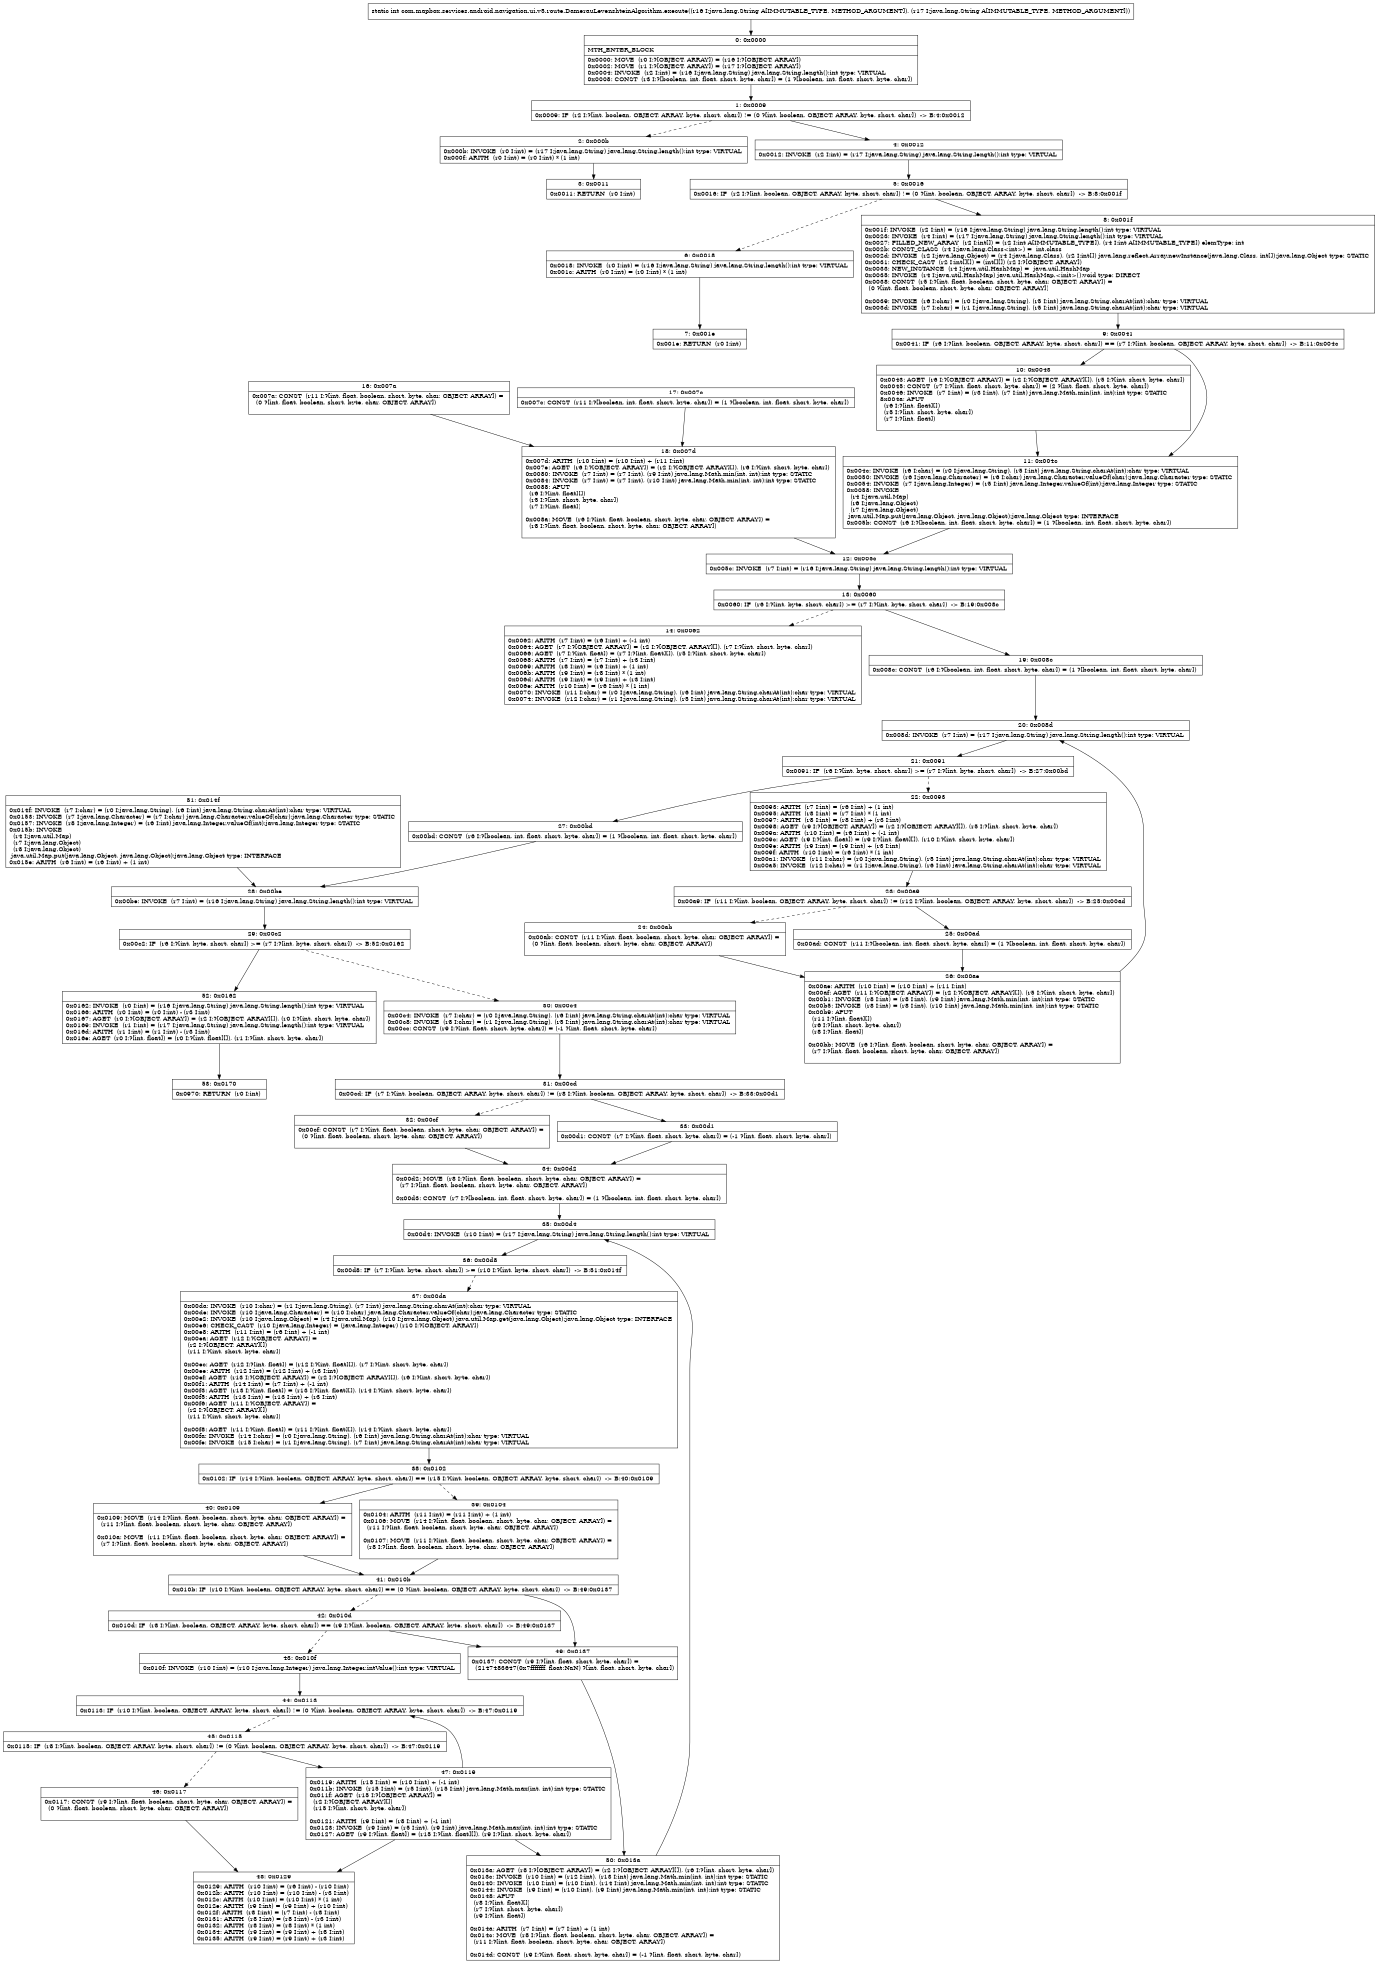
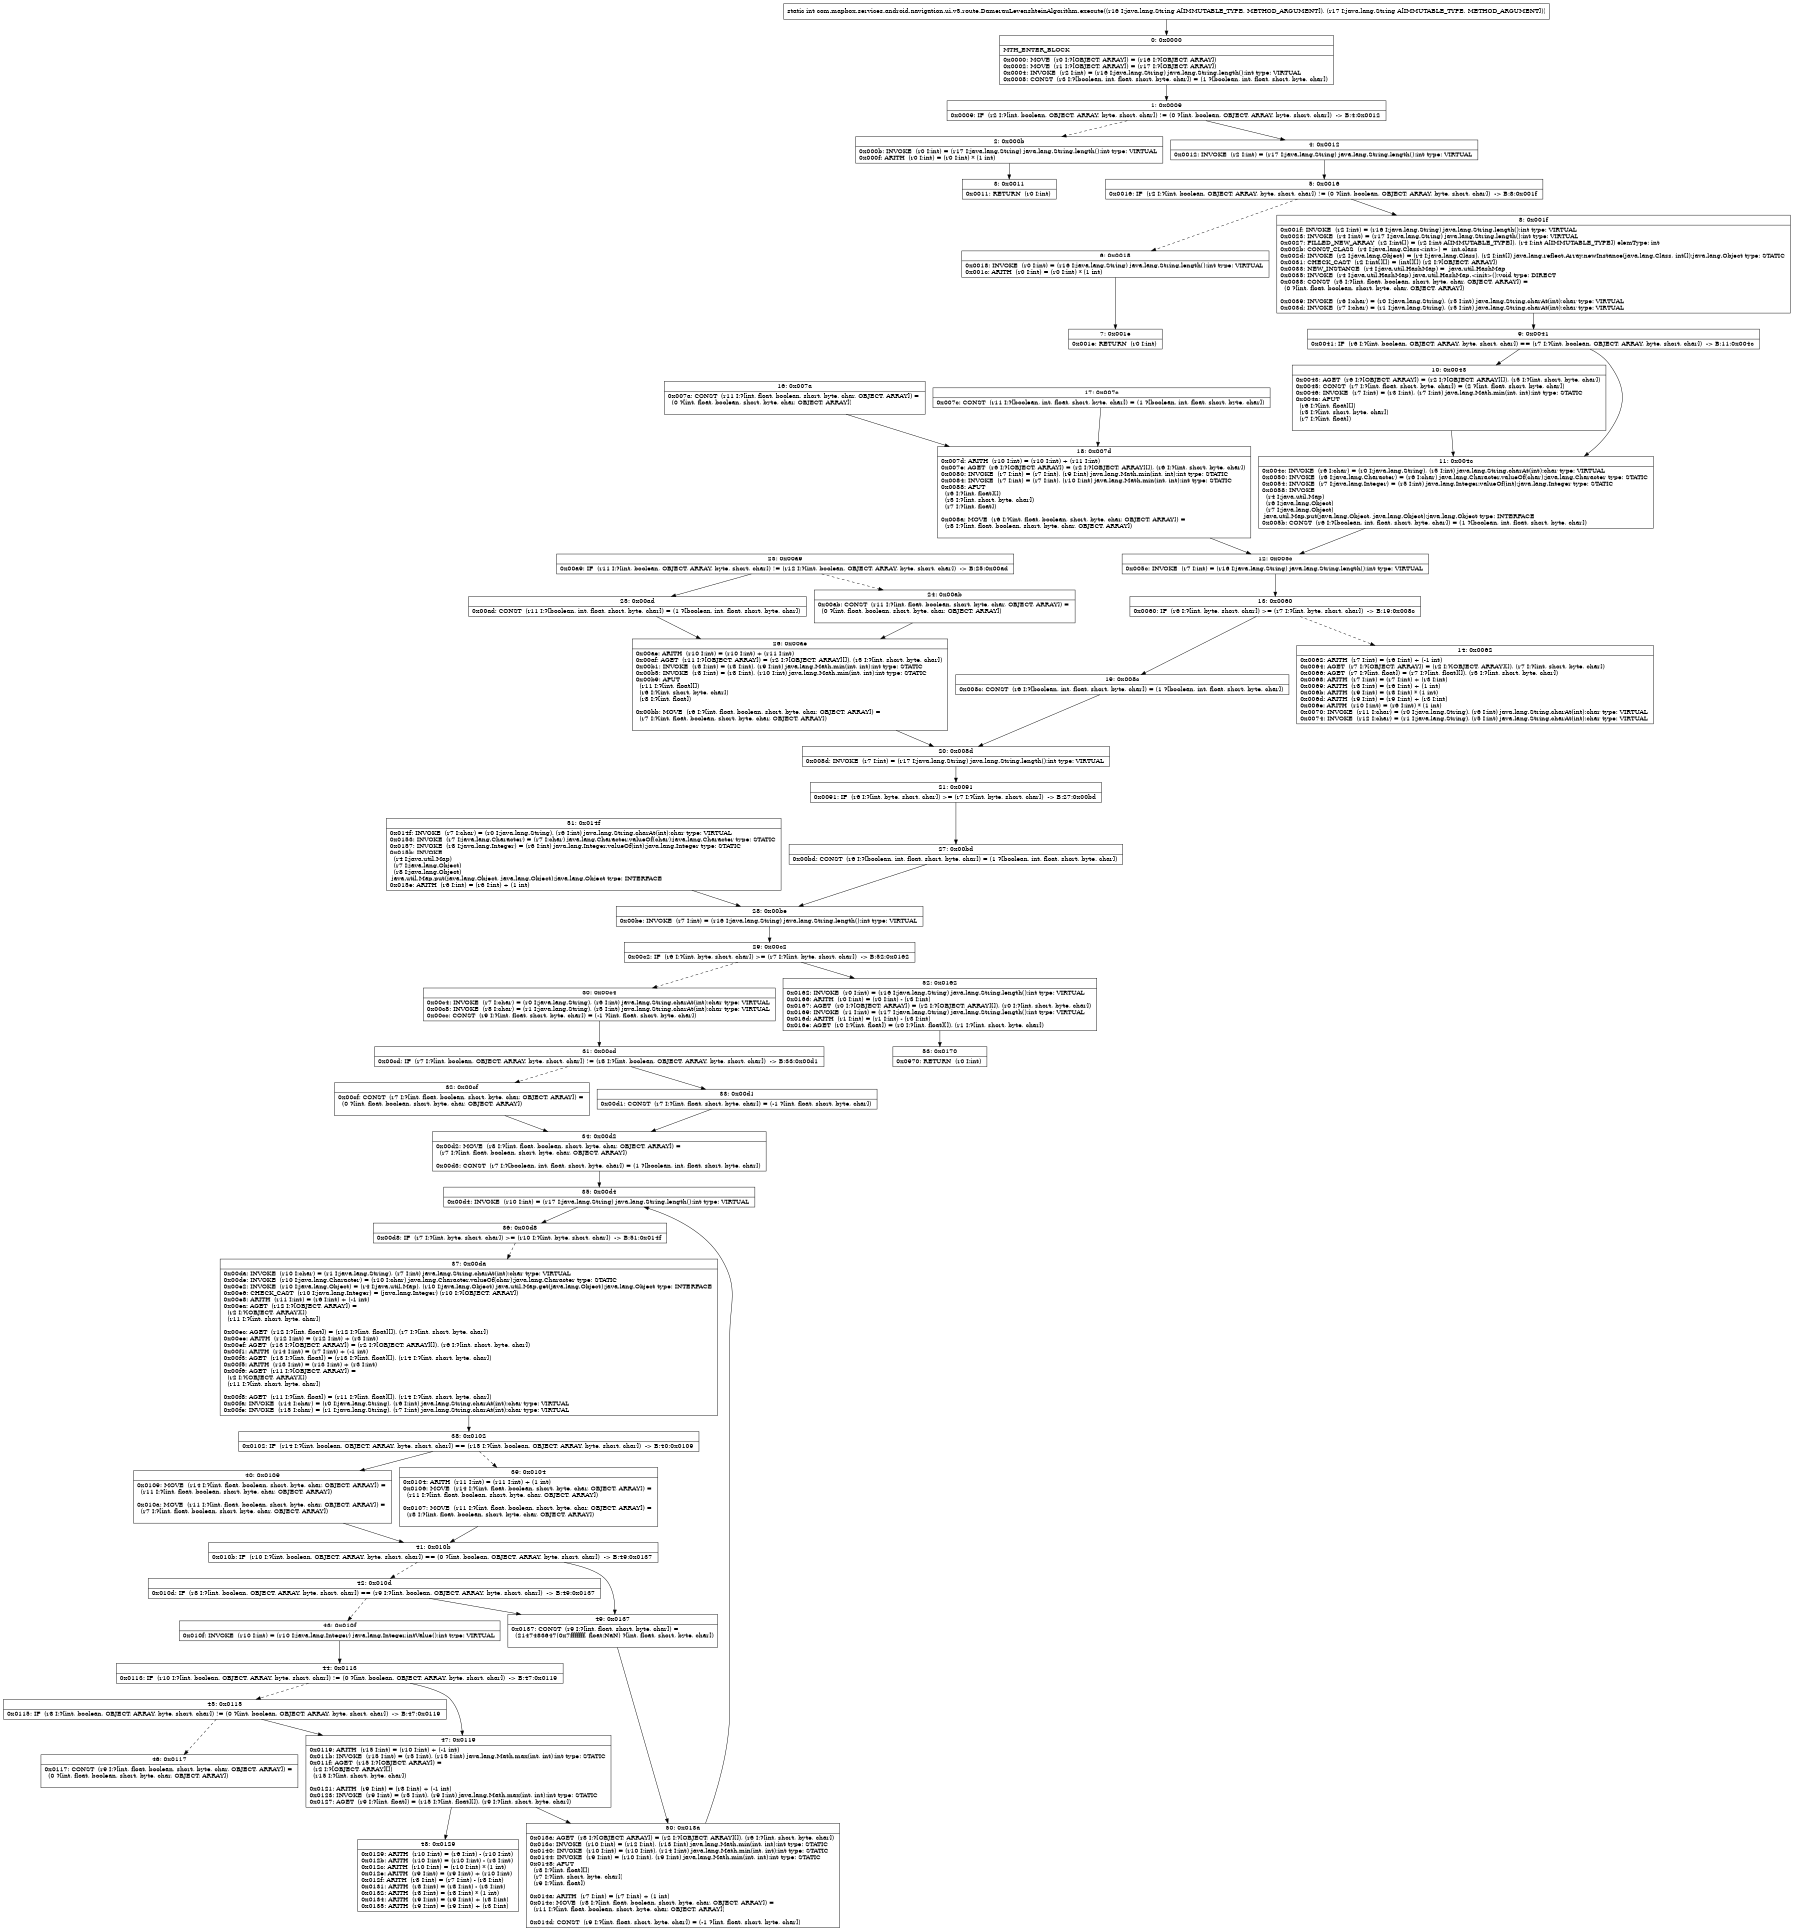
node "10: 0x0043": text "8x004a: APUT" -> "0x004a: APUT"
node "22: 0x0093": removed
edge "47: 0x0119" -> "44: 0x0113": reversed
edge "46: 0x0117" -> "48: 0x0129": removed
